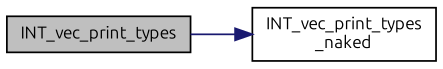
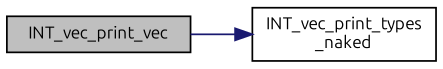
node "INT_vec_print_types": label "INT_vec_print_types" -> "INT_vec_print_vec"
